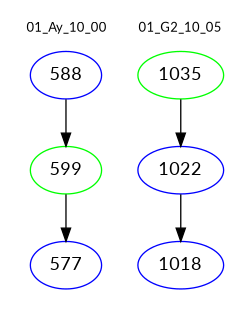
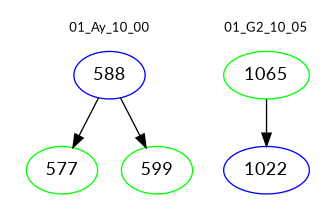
node "1035": label "1035" -> "1065"
edge "599" -> "577": now "588" -> "577"
node "577": color blue -> green
node "1018": removed
